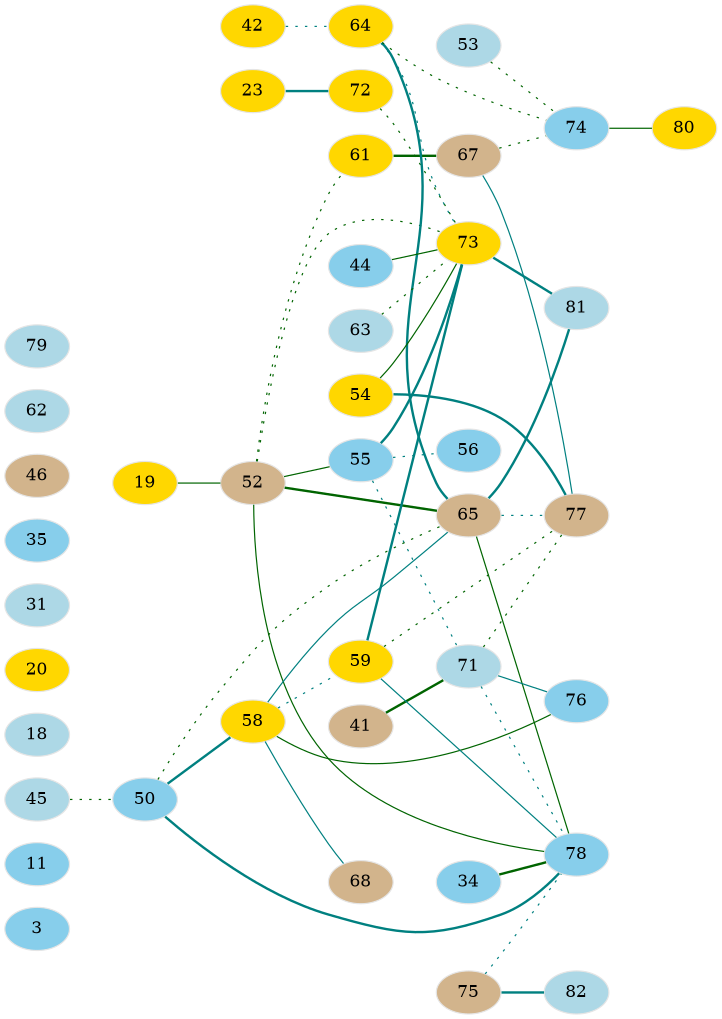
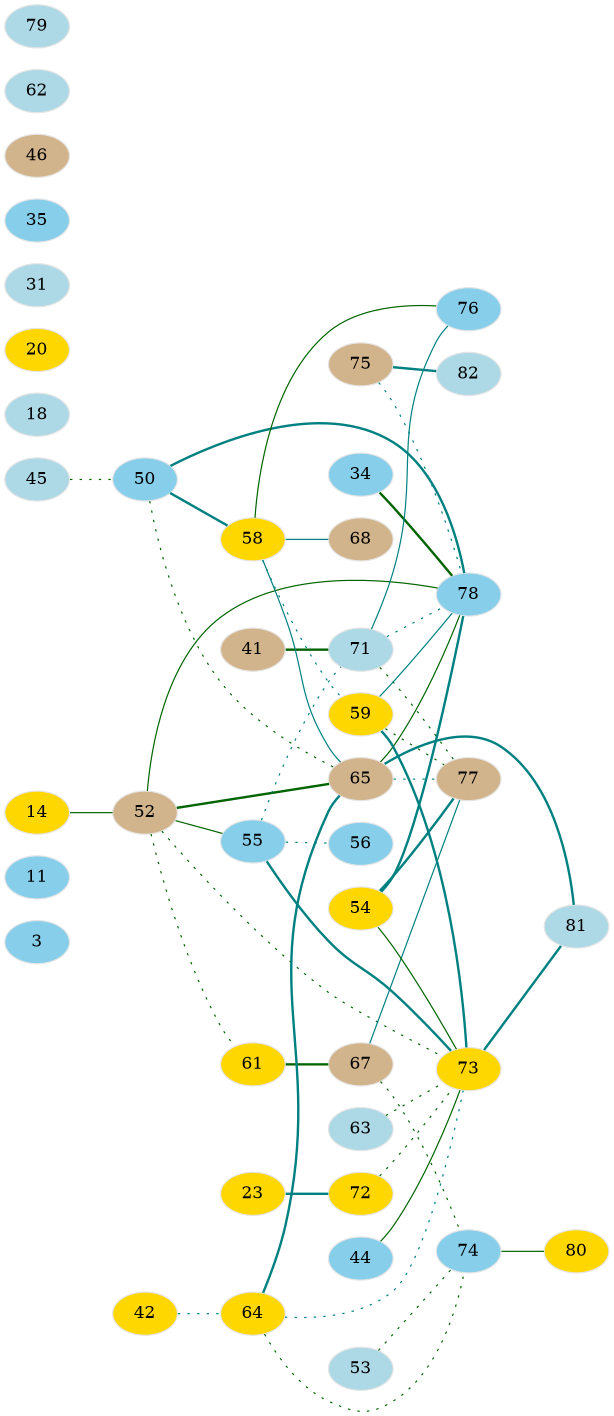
node "19": label "19" -> "14"
edge "78" -- "54": added
